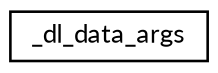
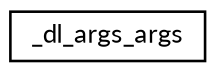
node "_dl_data_args": label "_dl_data_args" -> "_dl_args_args"
